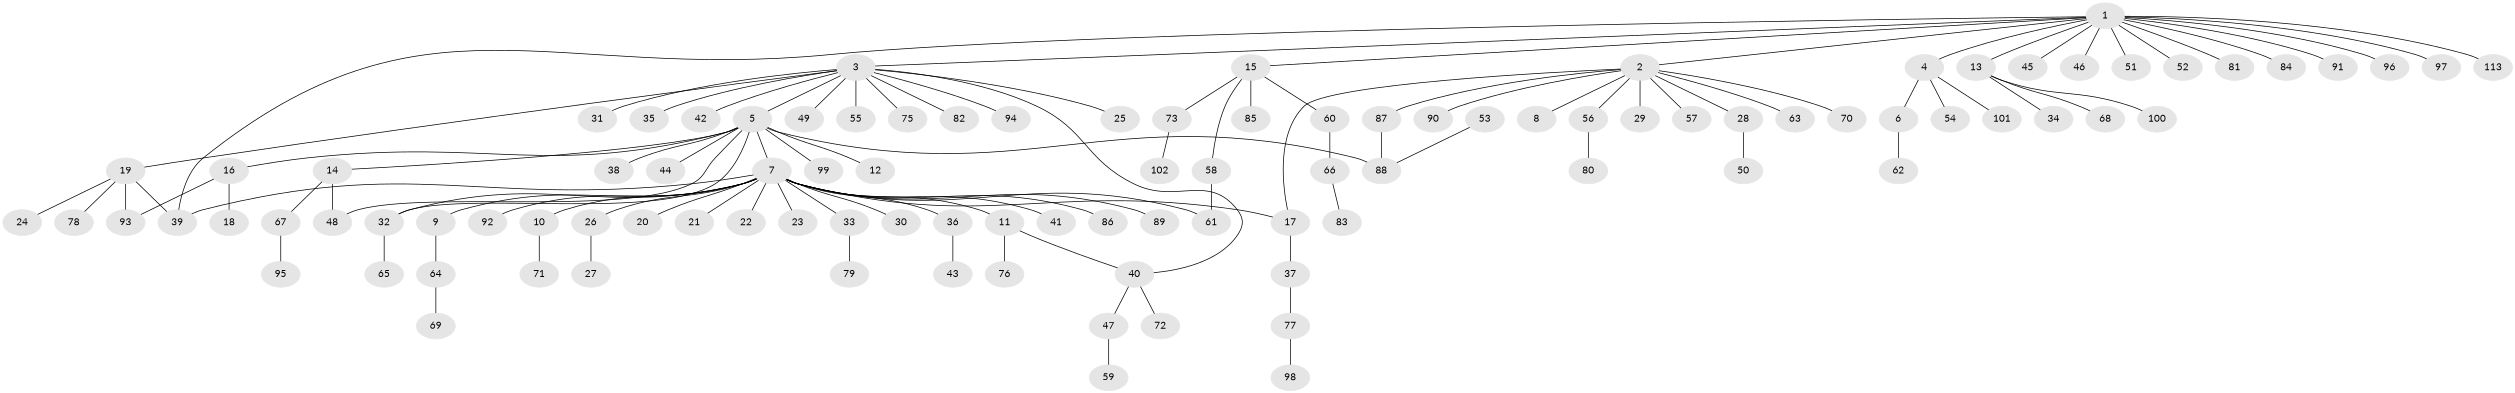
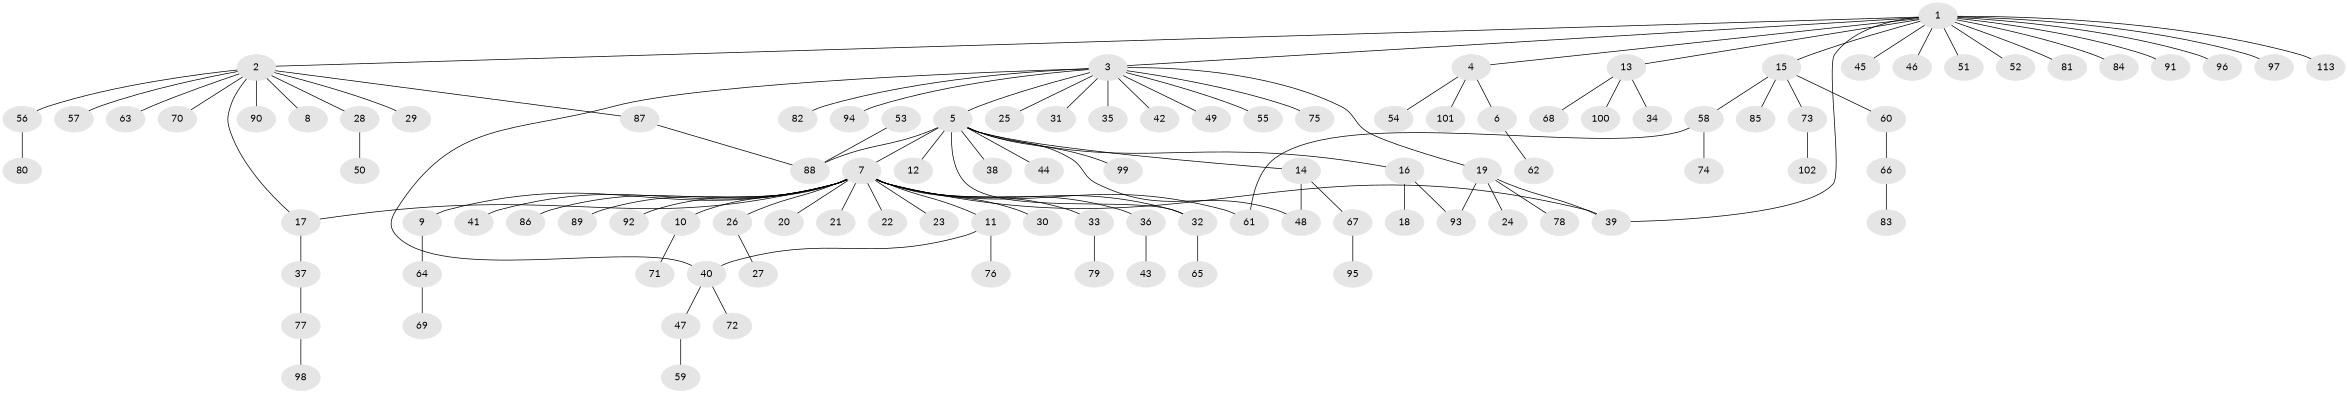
node "74": added
